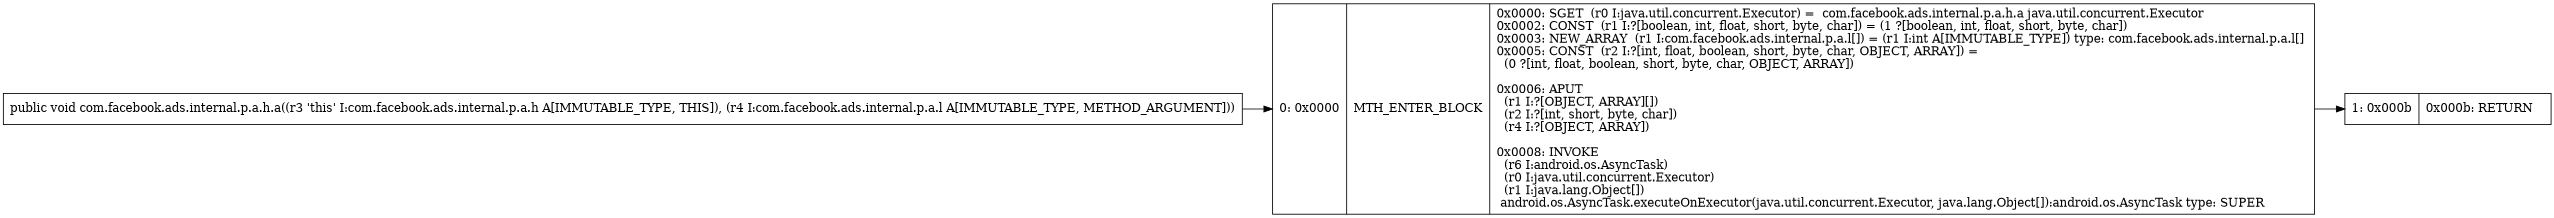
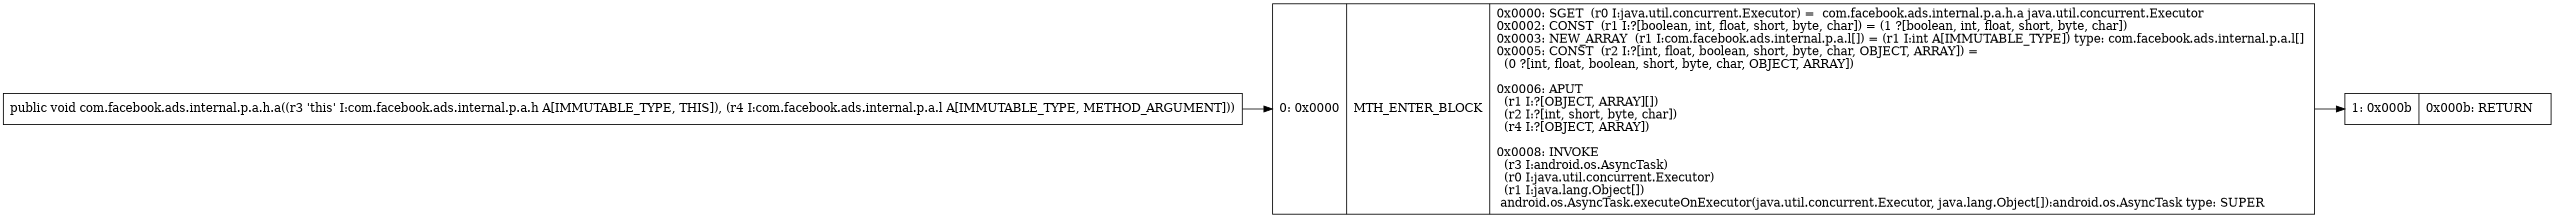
node "0: 0x0000": text "(r6 I:android.os.AsyncTask)" -> "(r3 I:android.os.AsyncTask)"
